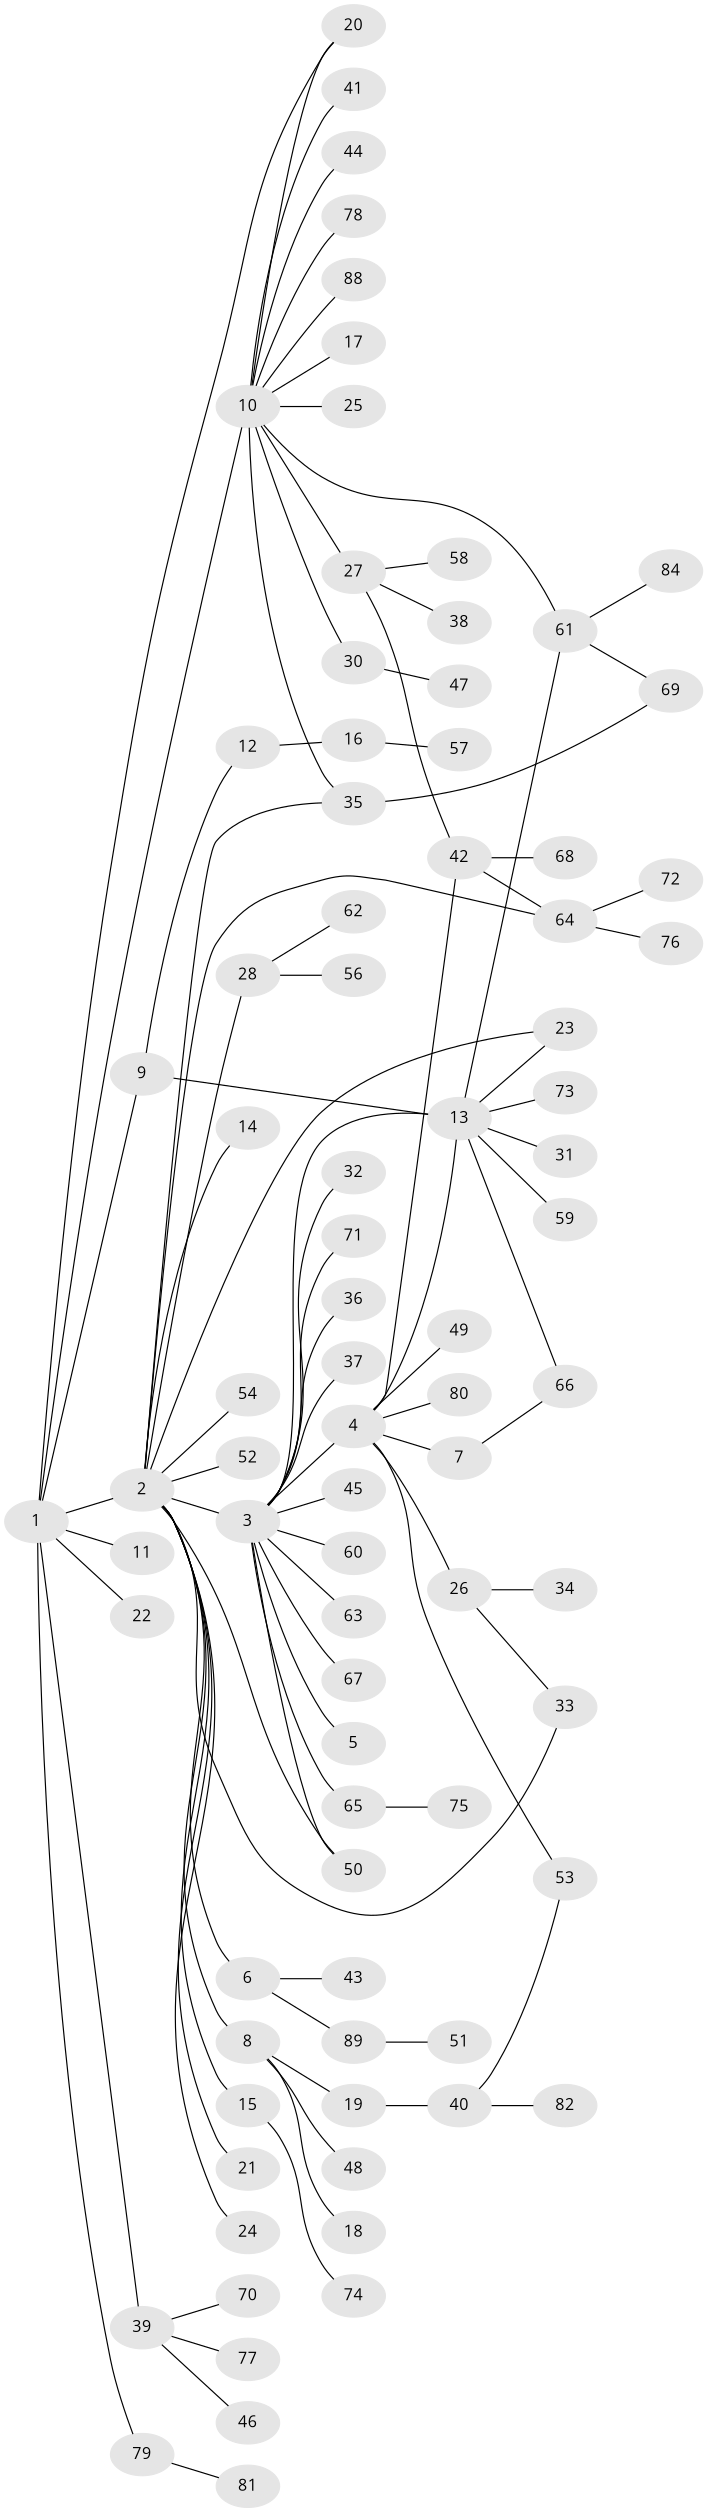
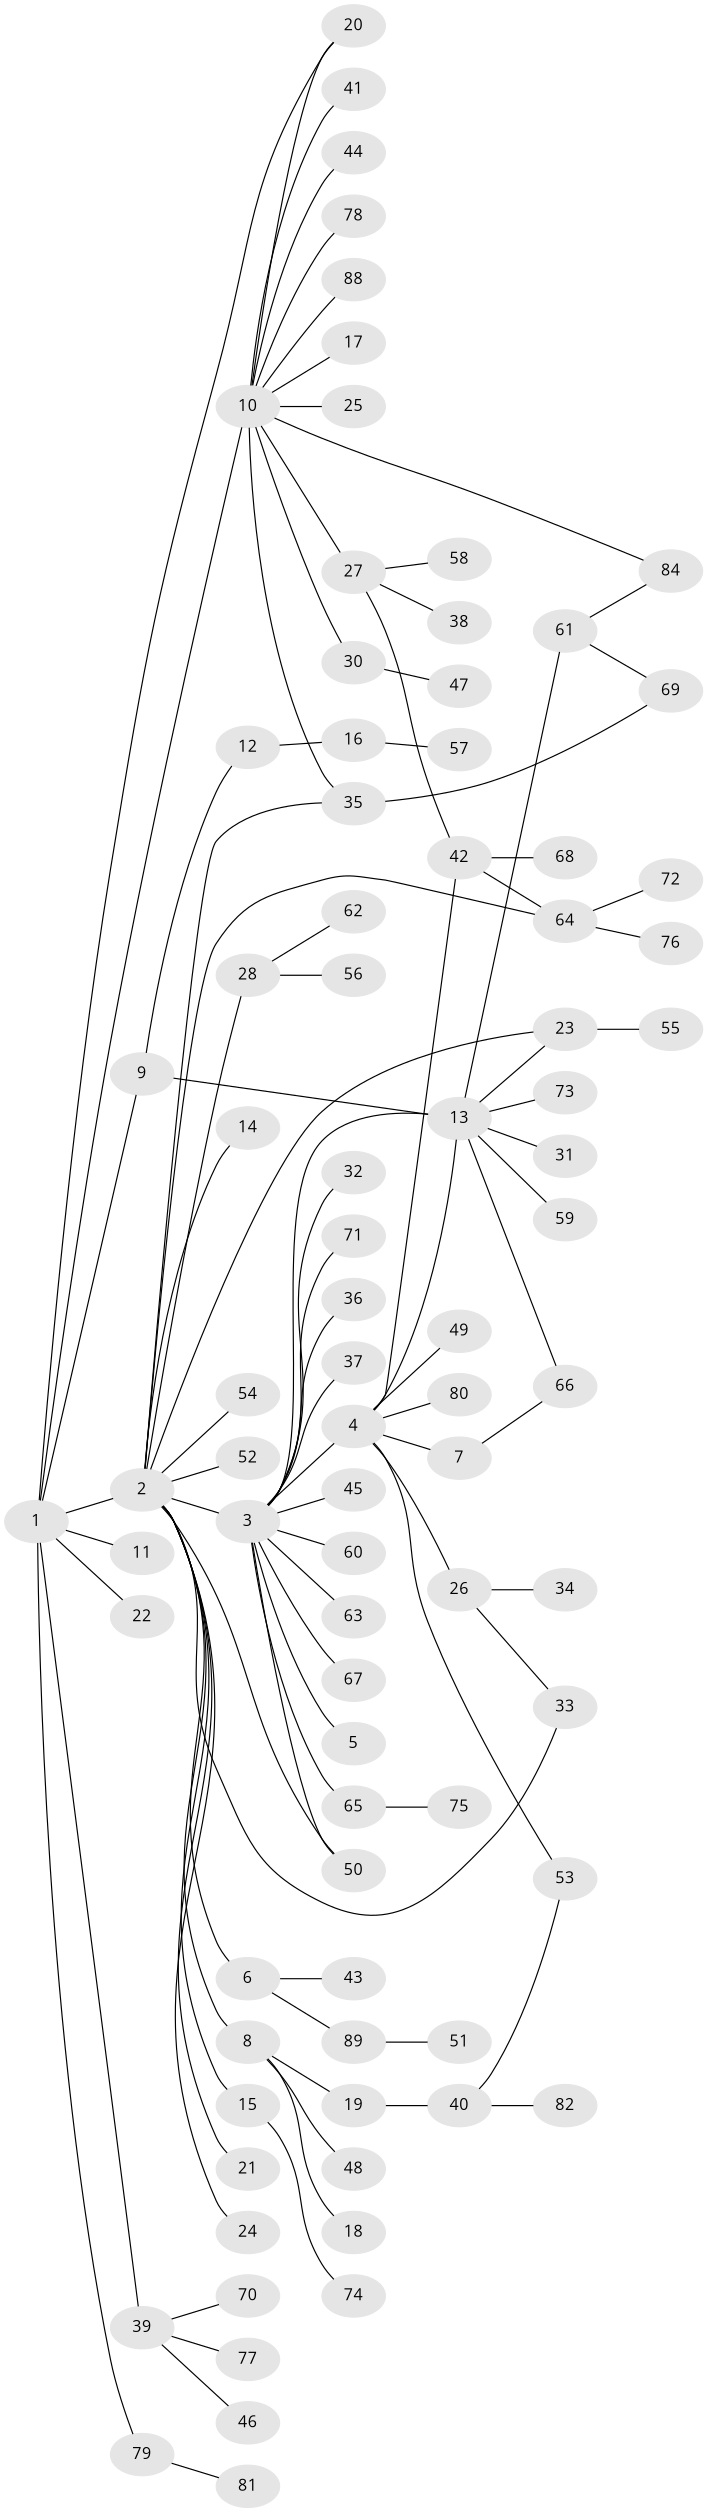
edge "10" -- "61": now "10" -- "84"
node "55": added
